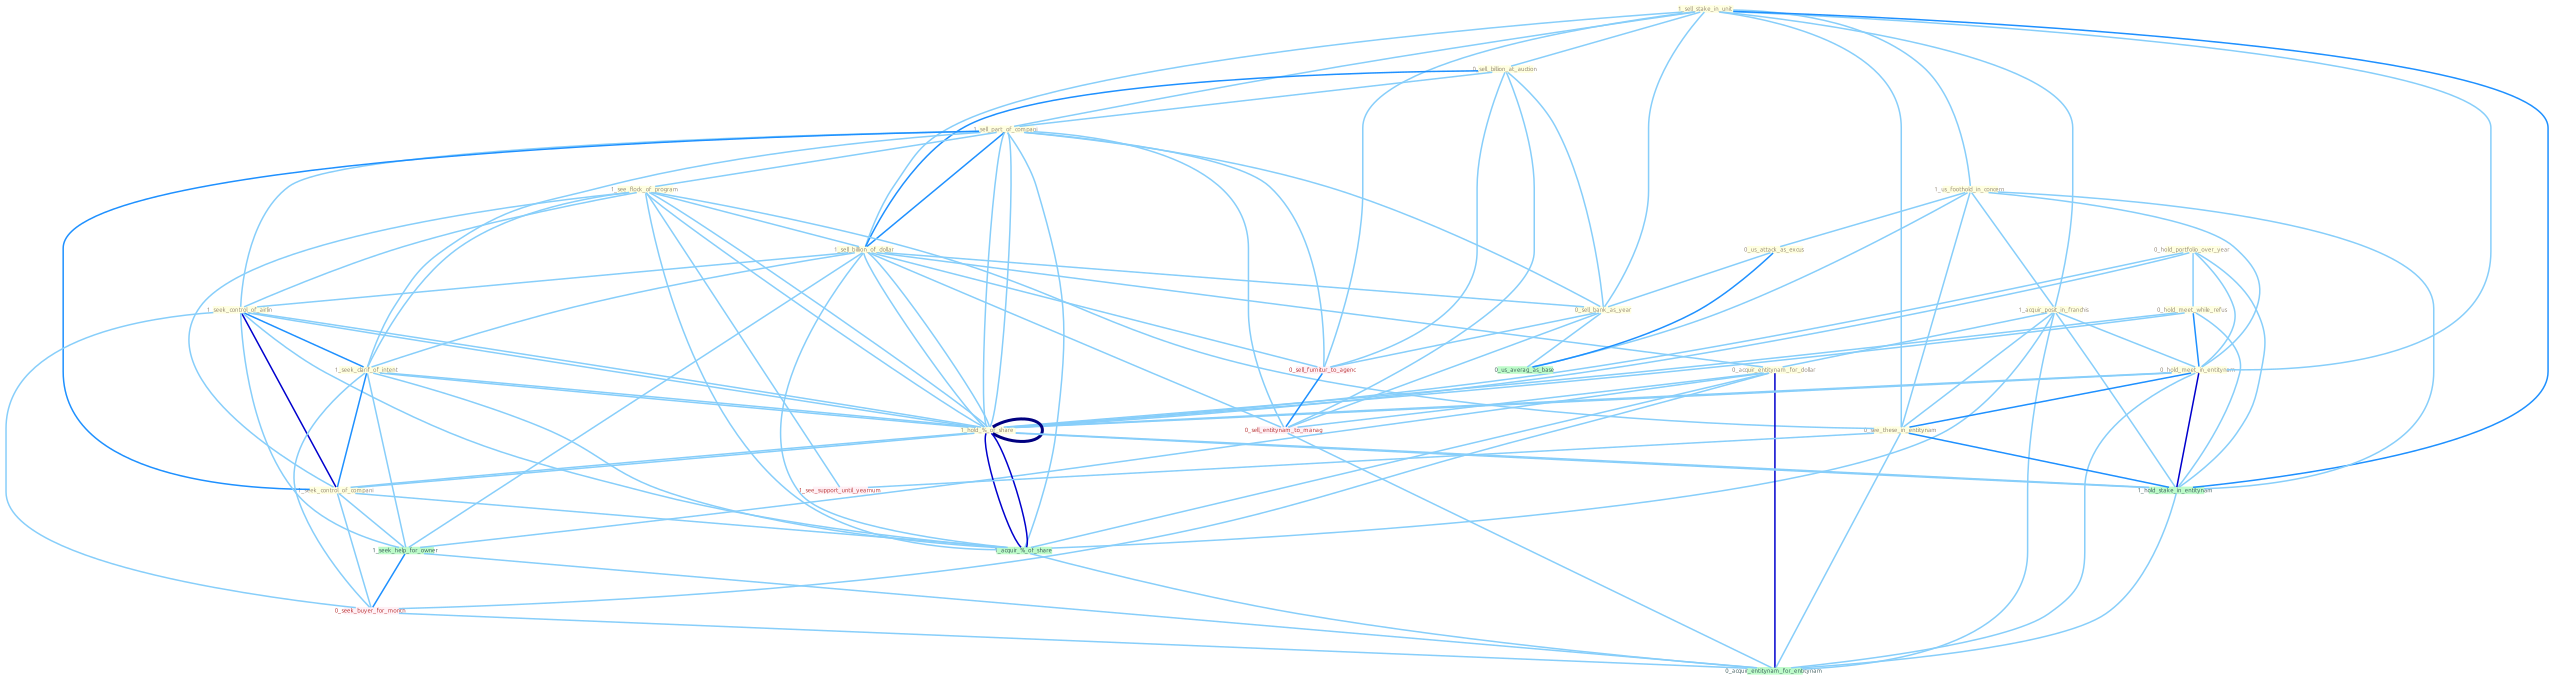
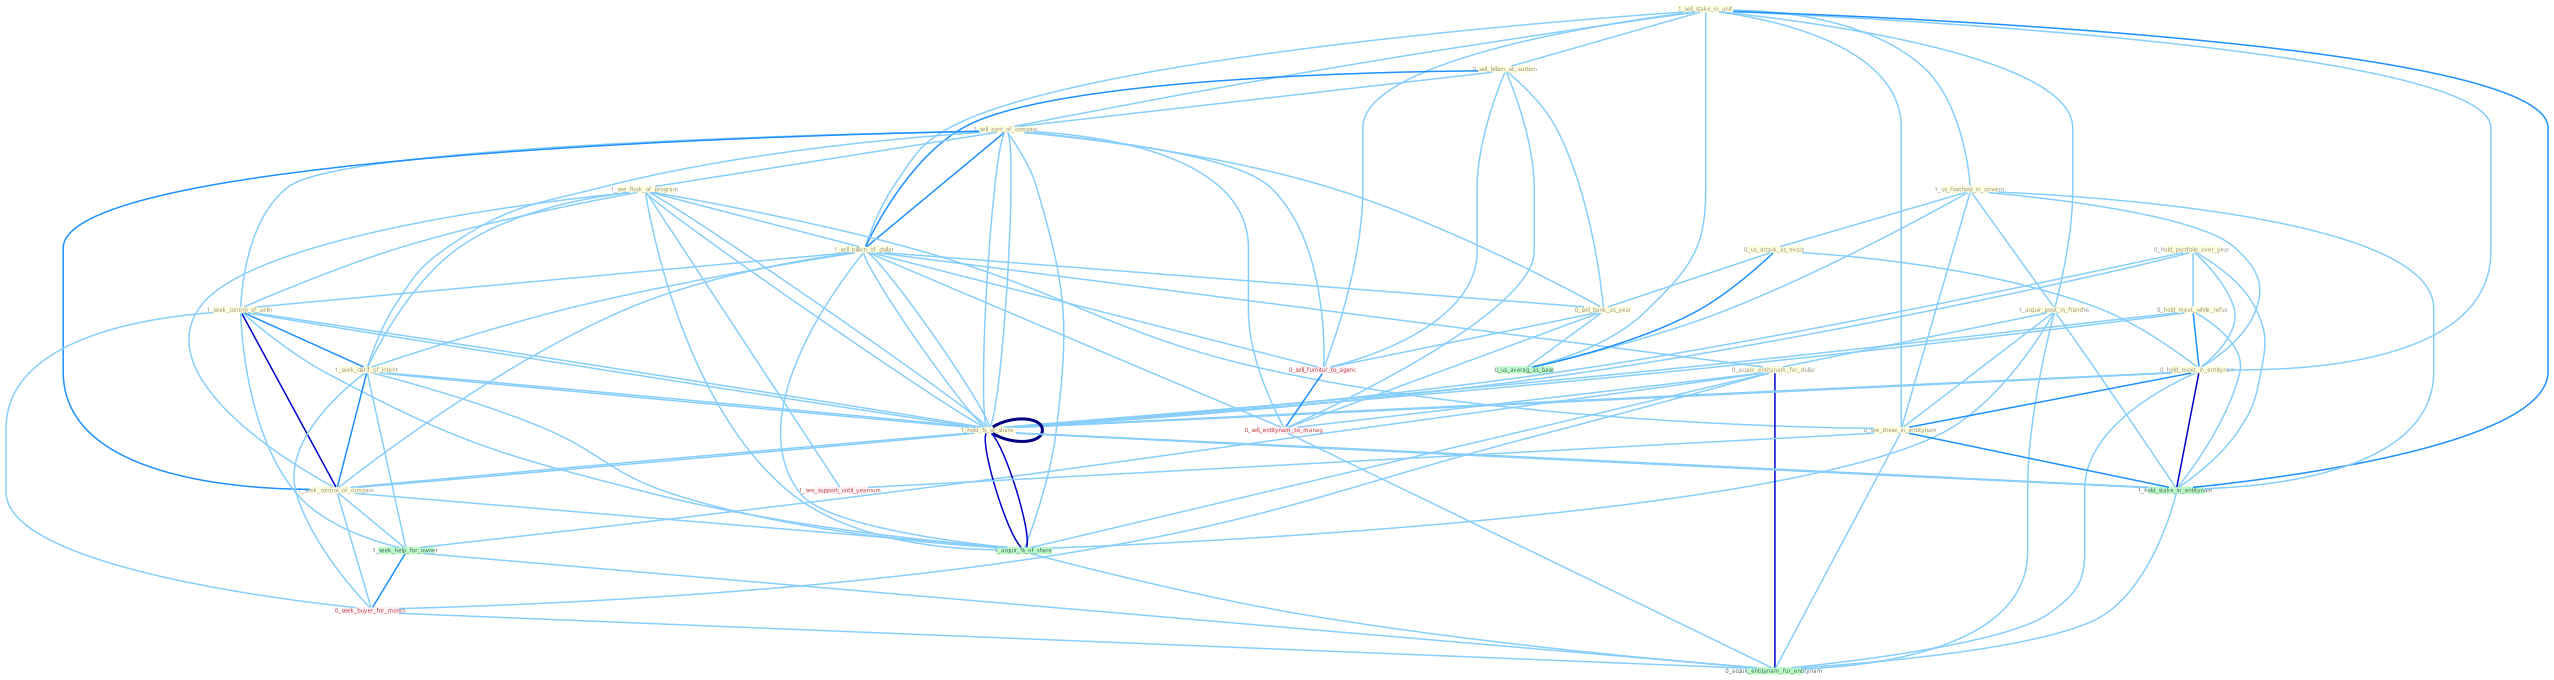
edge "1_sell_stake_in_unit" -- "0_sell_bank_as_year": now "1_sell_stake_in_unit" -- "0_us_averag_as_base"
edge "1_acquir_posit_in_franchis" -- "0_hold_meet_in_entitynam": now "0_us_attack_as_excus" -- "0_hold_meet_in_entitynam"
edge "1_sell_billion_of_dollar" -- "1_seek_help_for_owner": now "1_sell_billion_of_dollar" -- "1_seek_control_of_compani"
